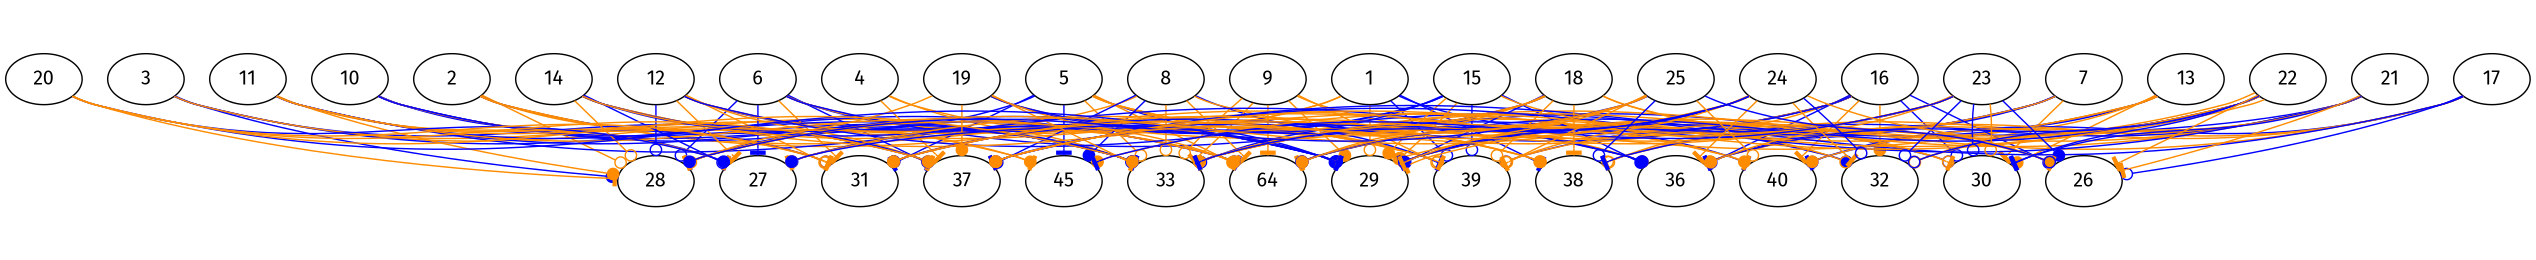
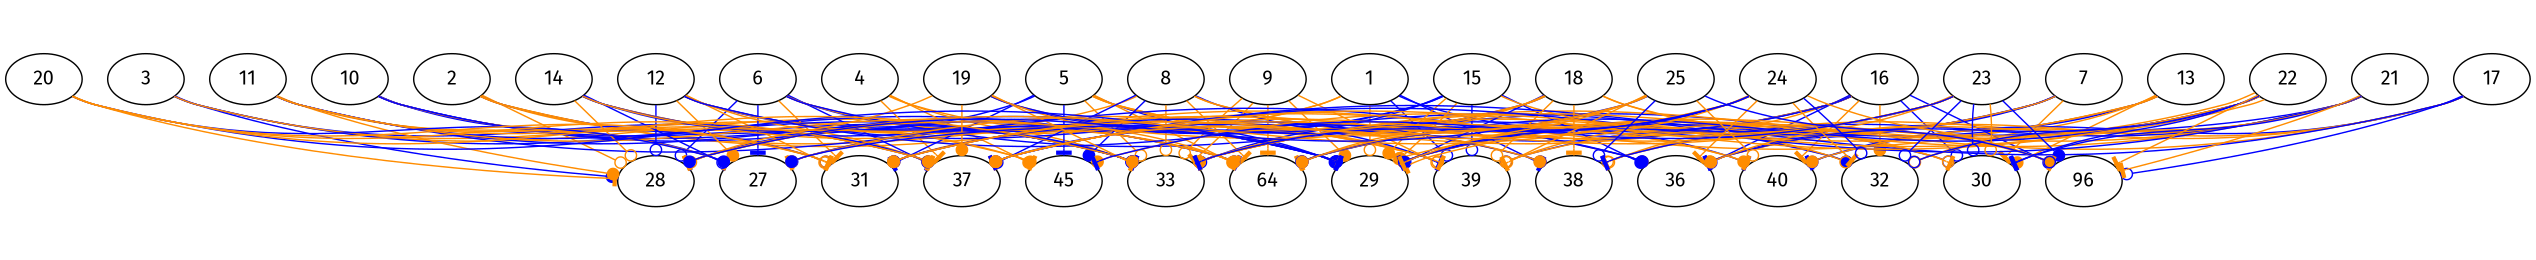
edge "12" -> "27": arrowhead tee -> dot
edge "4" -> "45": added
edge "9" -> "36": removed
edge "12" -> "38": color darkorange -> blue
edge "14" -> "40": now "8" -> "40"
node "26": label "26" -> "96"
